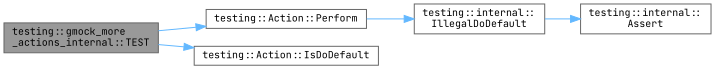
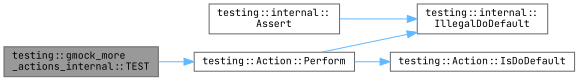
edge "testing::internal:: IllegalDoDefault" -> "testing::internal:: Assert": reversed
edge "testing::gmock_more _actions_internal::TEST" -> "testing::Action::IsDoDefault": now "testing::Action::Perform" -> "testing::Action::IsDoDefault"
